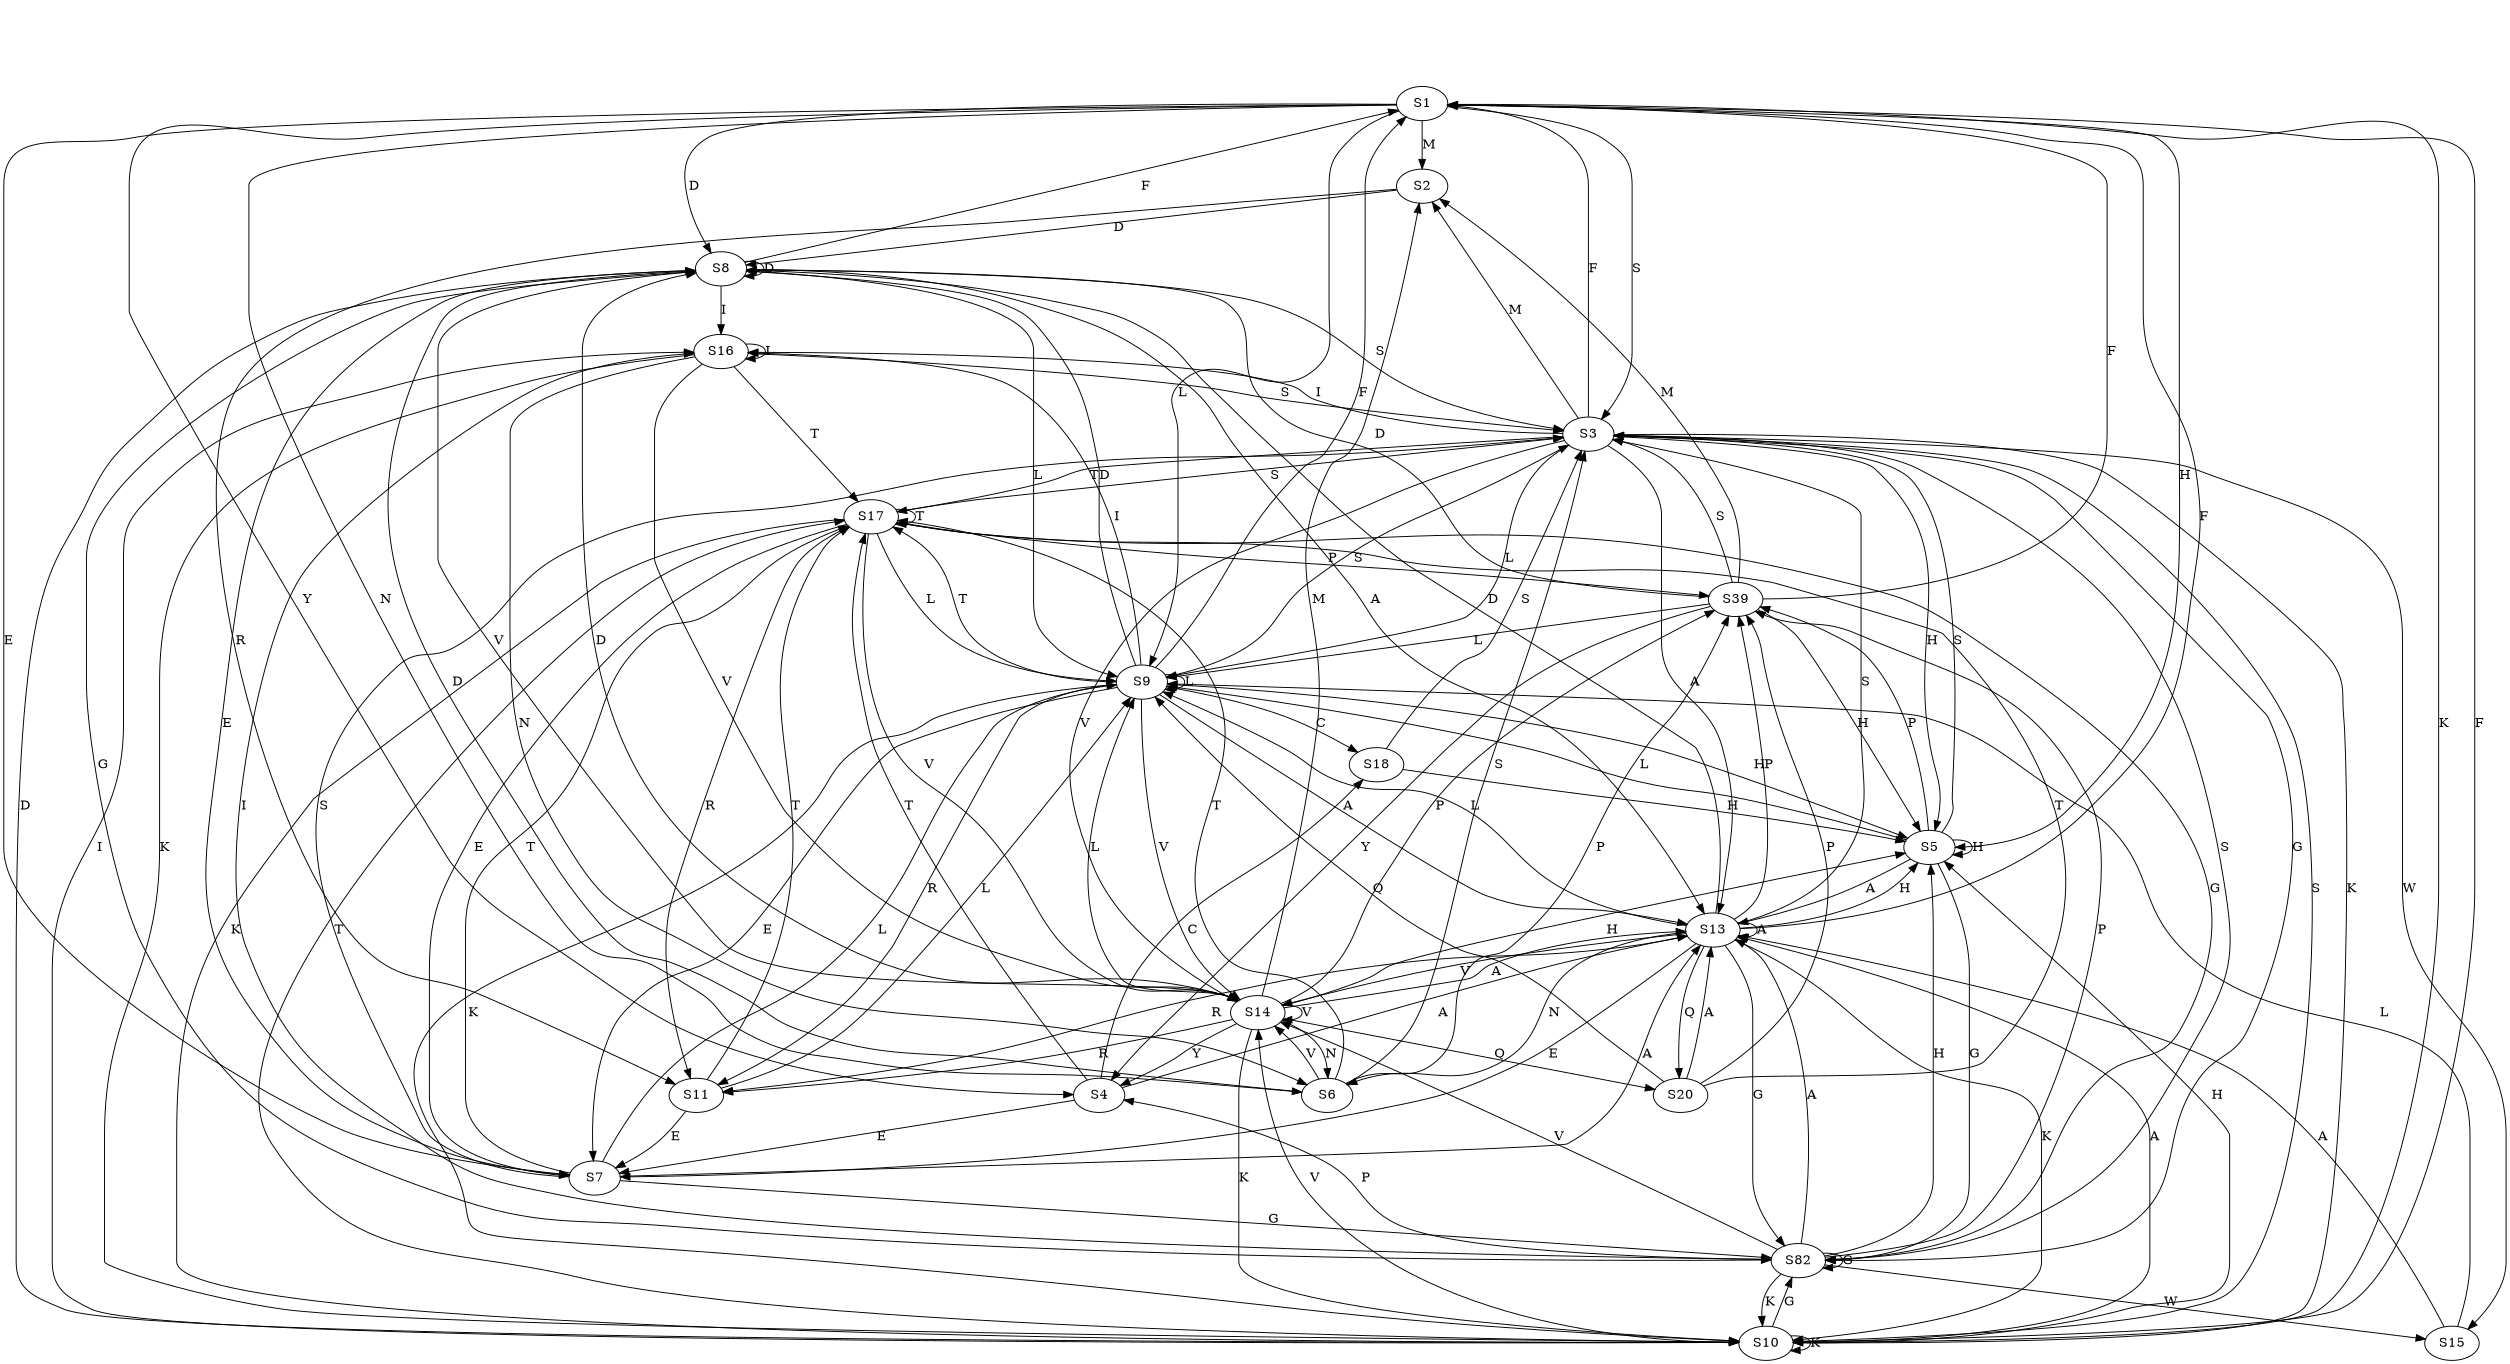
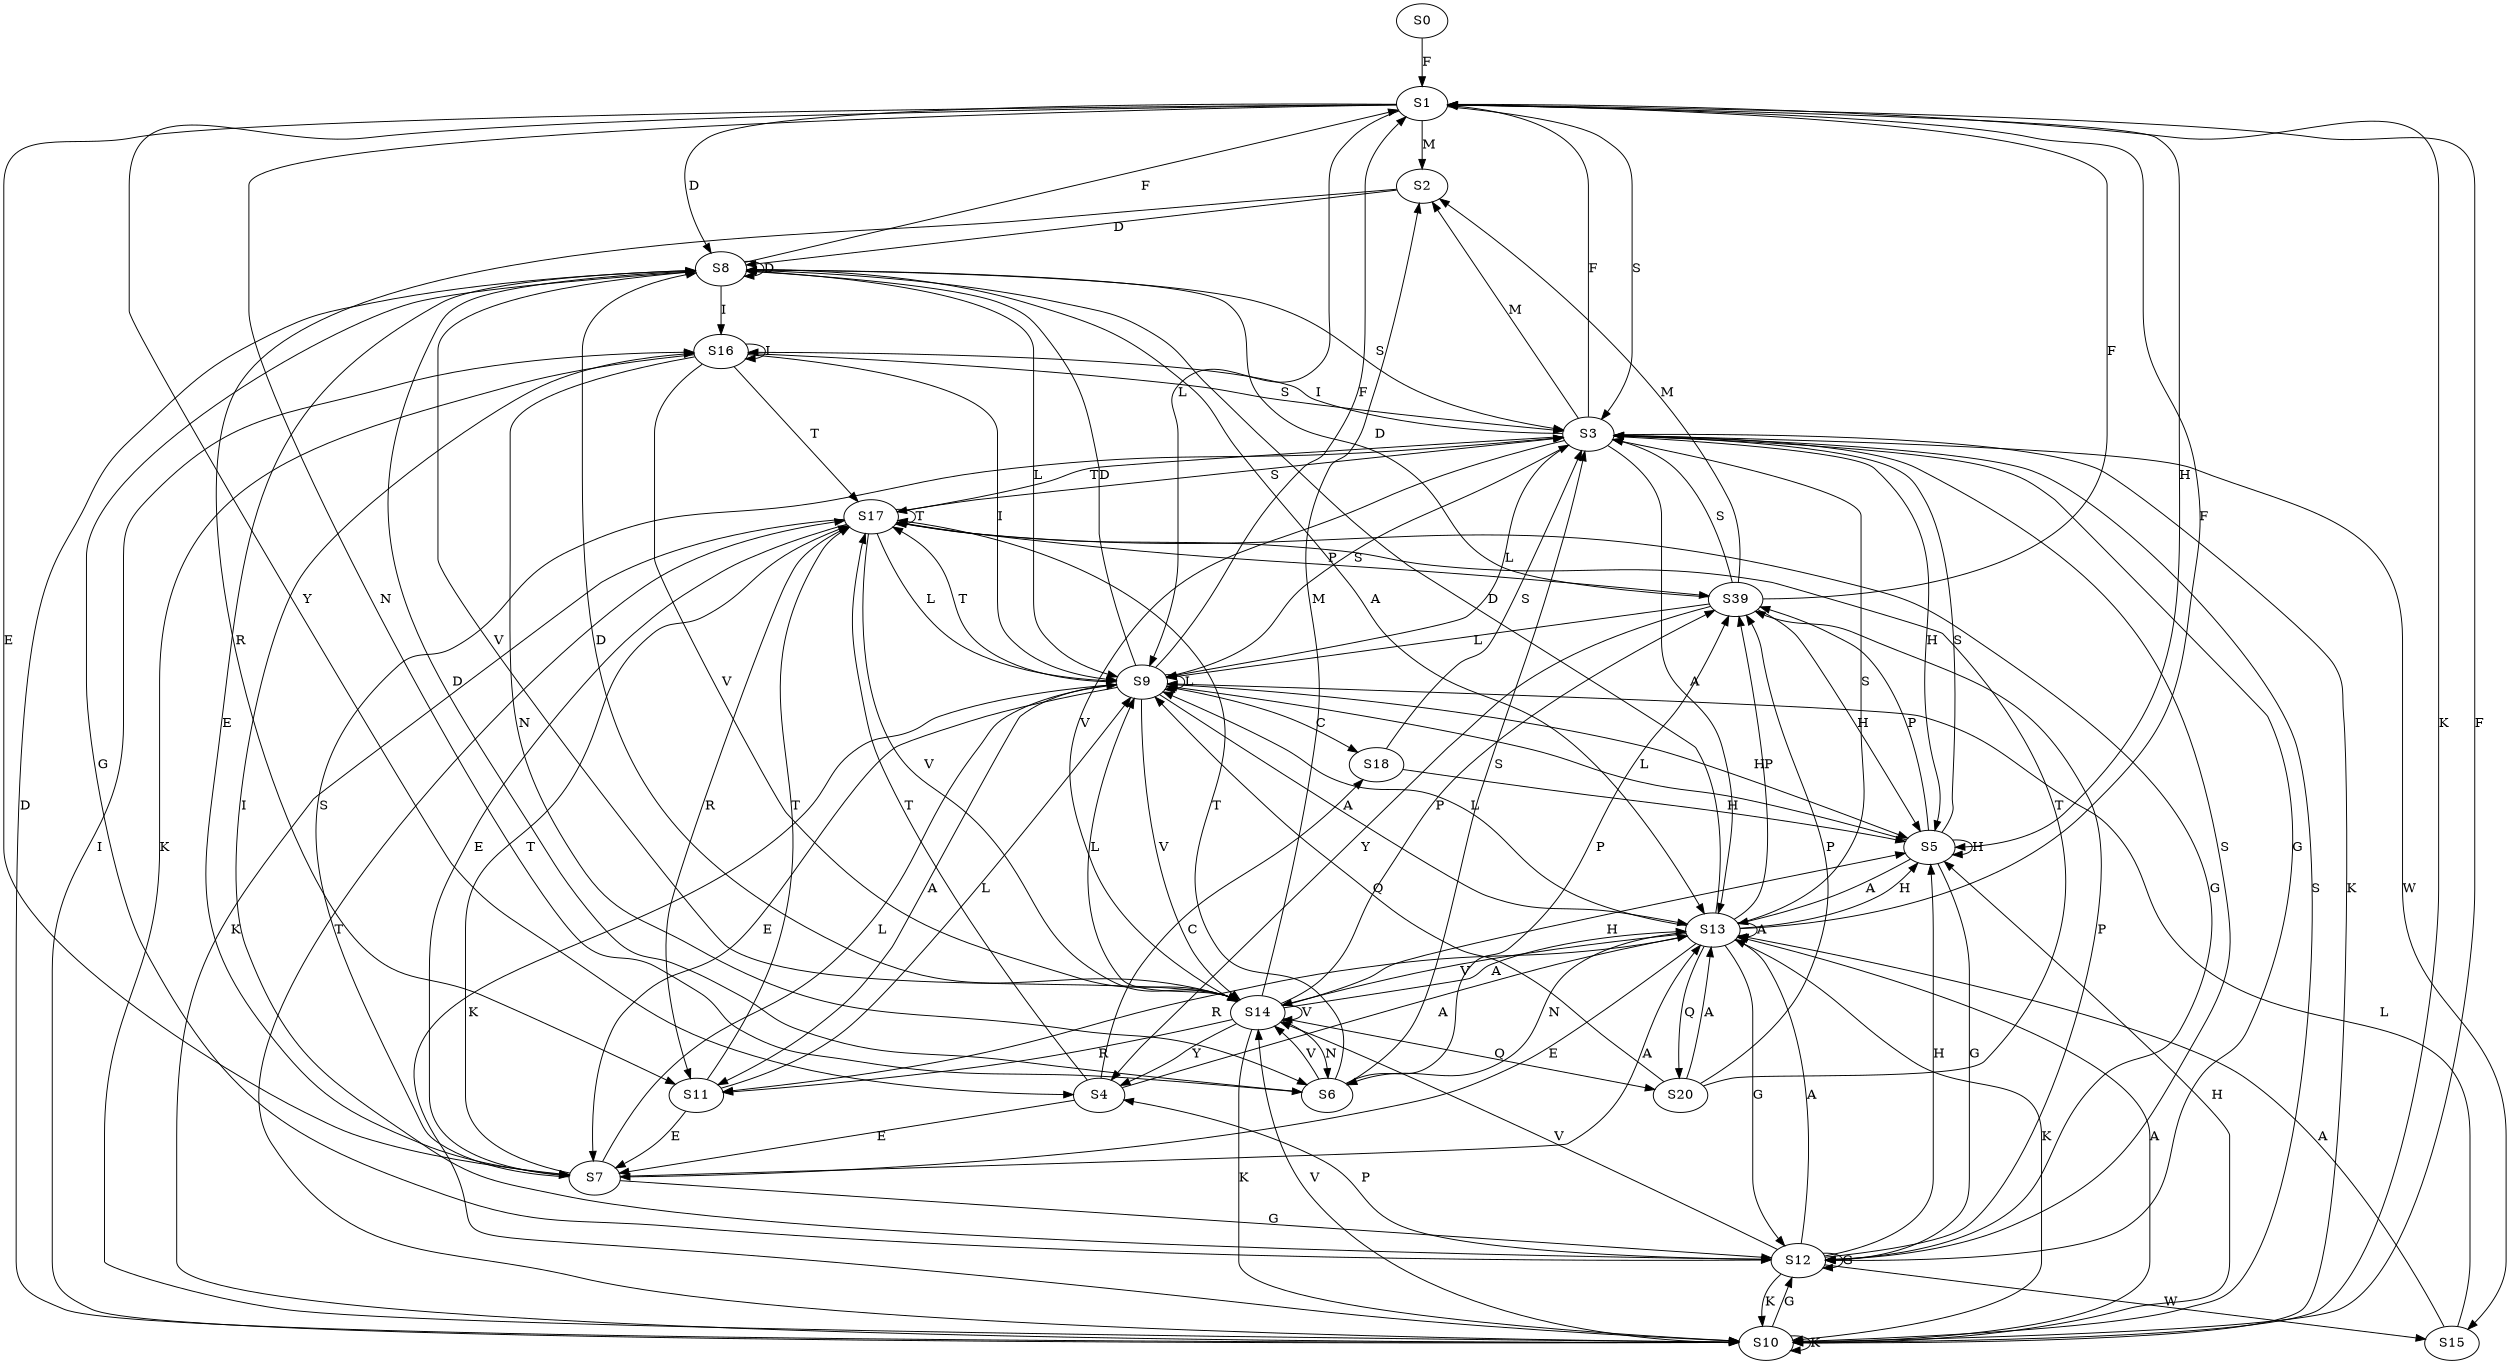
node "S0": added
edge "S9" -> "S16": reversed
edge "S9" -> "S11": label "R" -> "A"
node "S82": label "S82" -> "S12"
